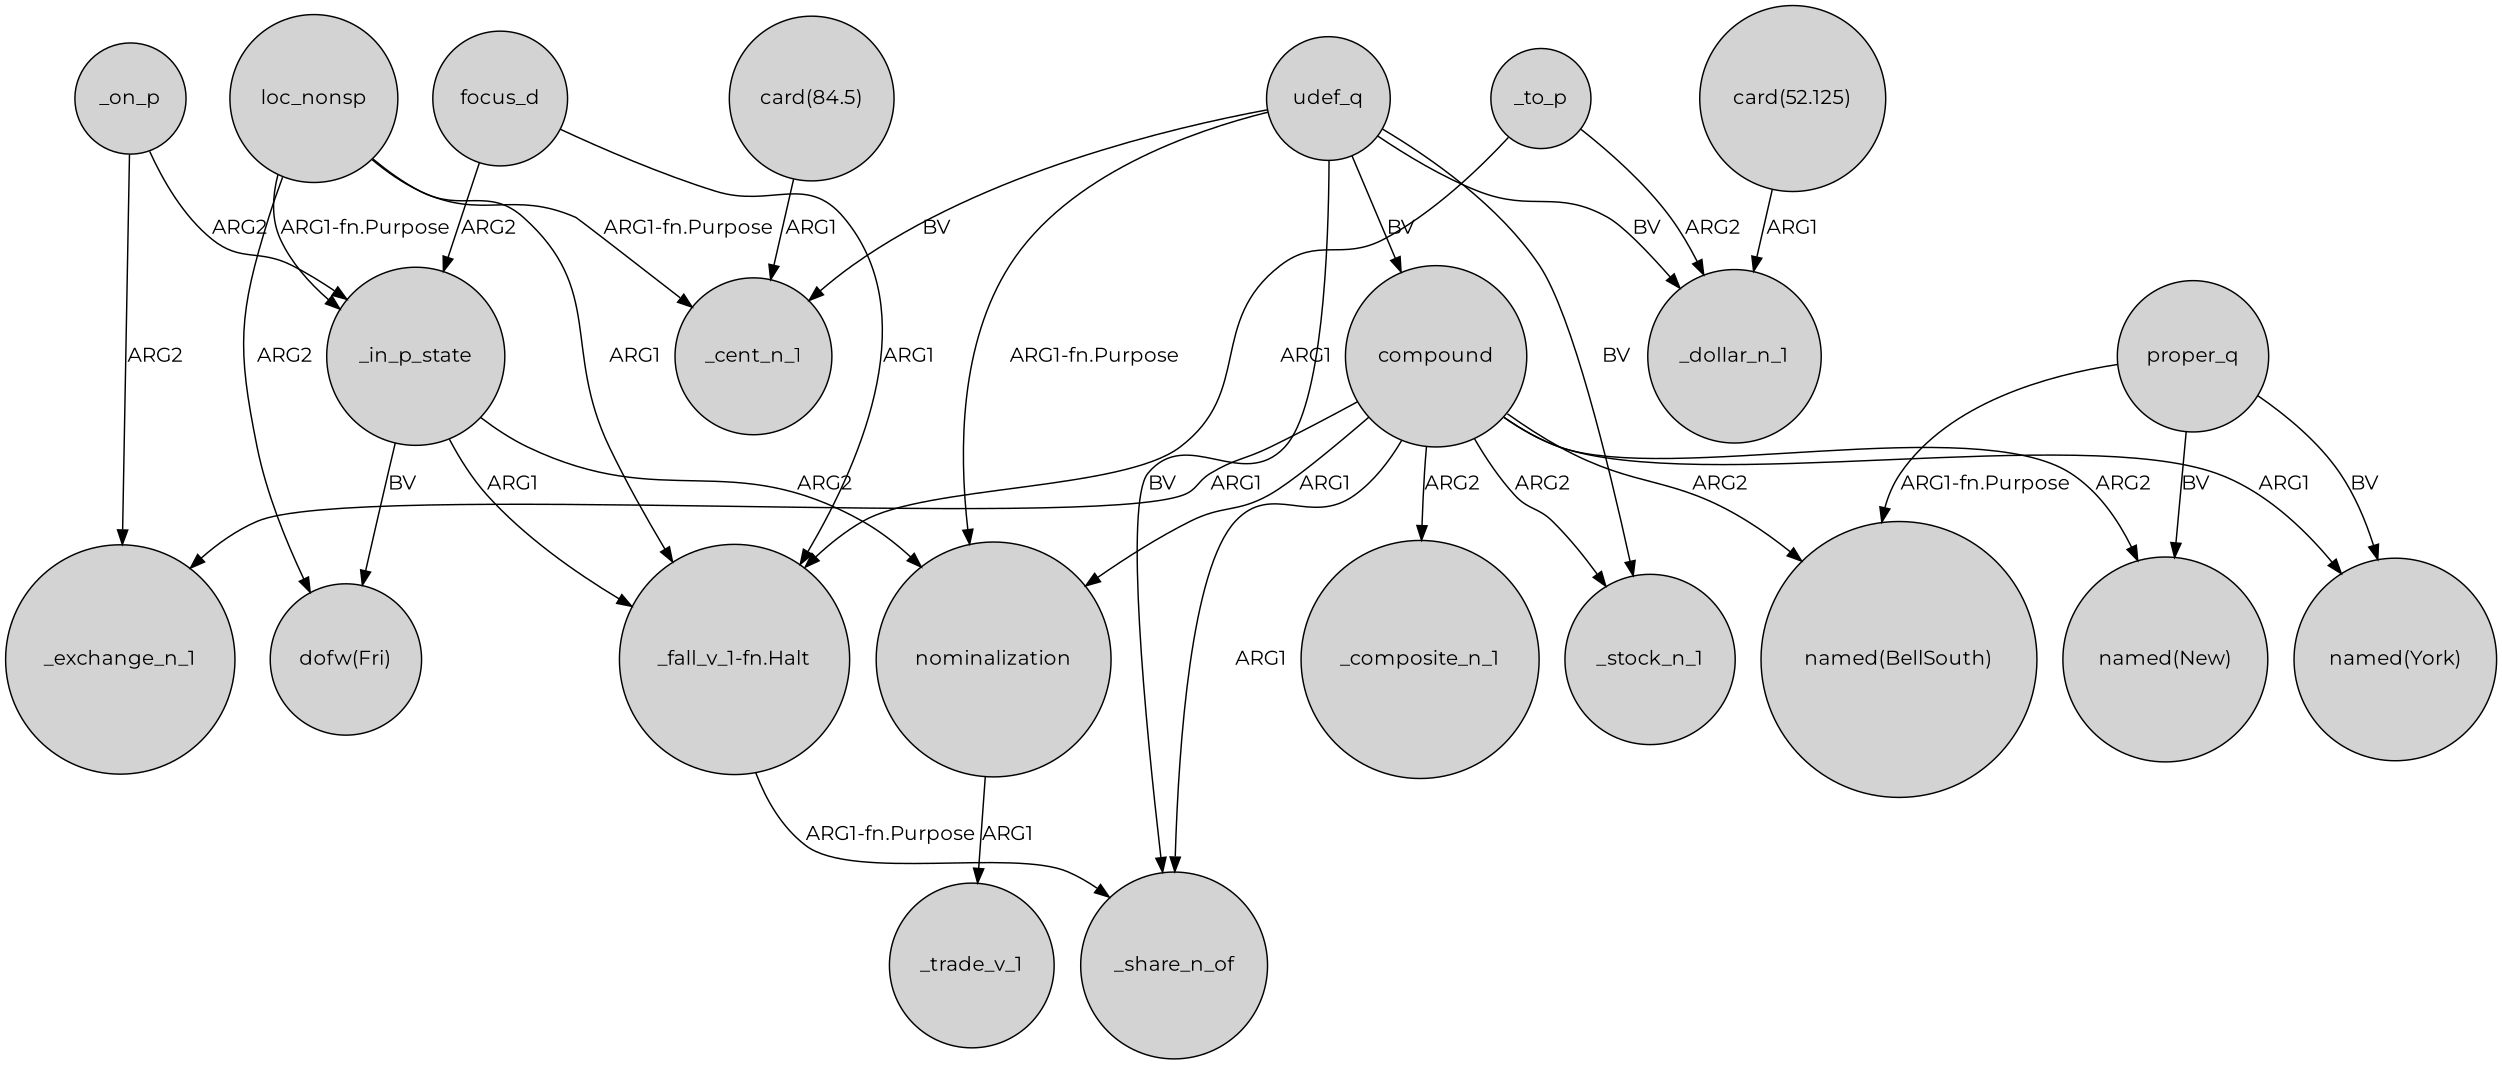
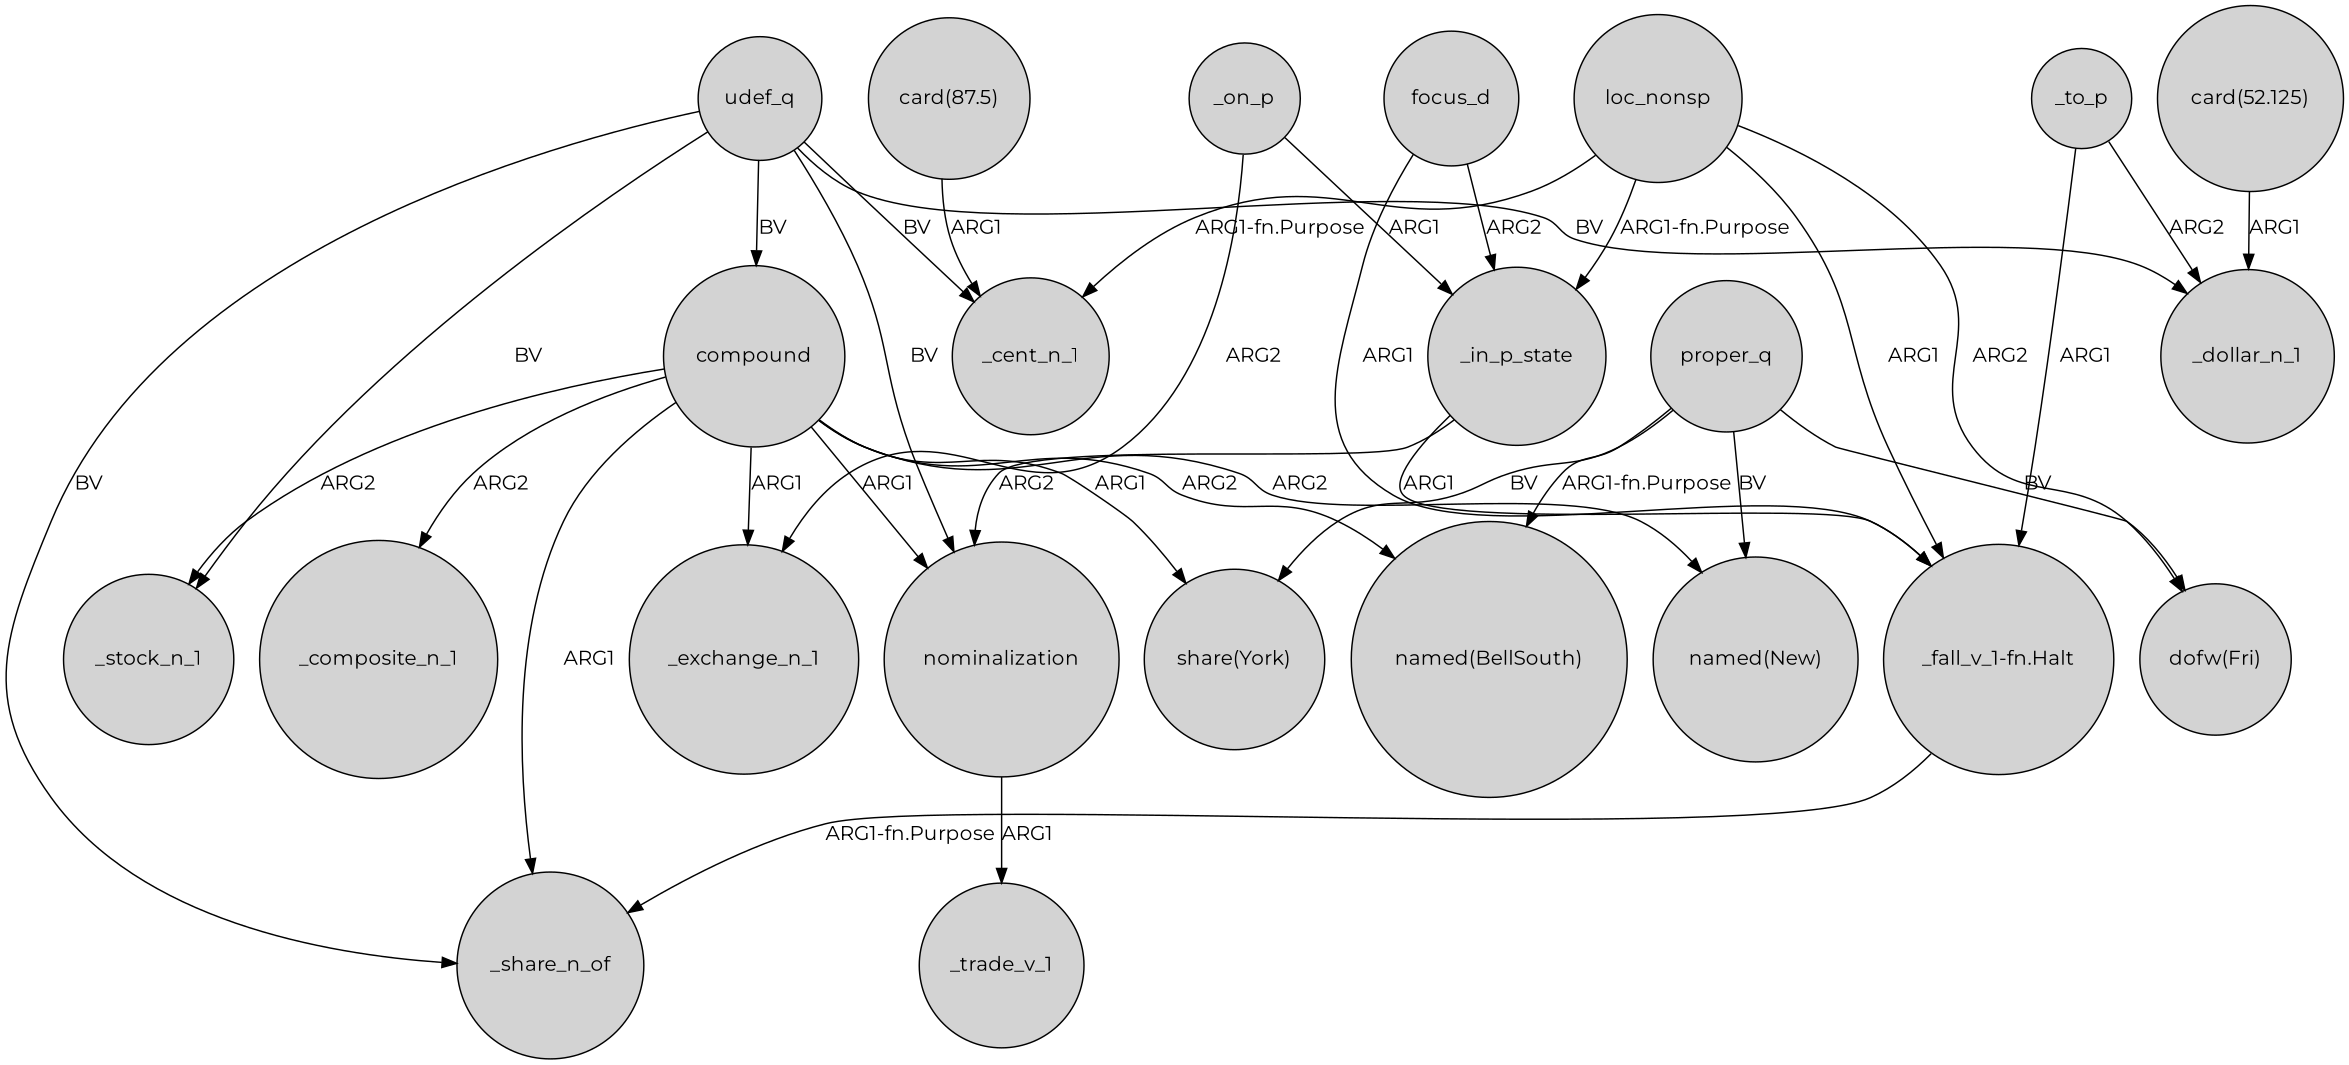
node "card(84.5)": label "card(84.5)" -> "card(87.5)"
edge "_on_p" -> "_in_p_state": label "ARG2" -> "ARG1"
edge "udef_q" -> "nominalization": label "ARG1-fn.Purpose" -> "BV"
edge "_in_p_state" -> "dofw(Fri)": now "proper_q" -> "dofw(Fri)"
node "named(York)": label "named(York)" -> "share(York)"
